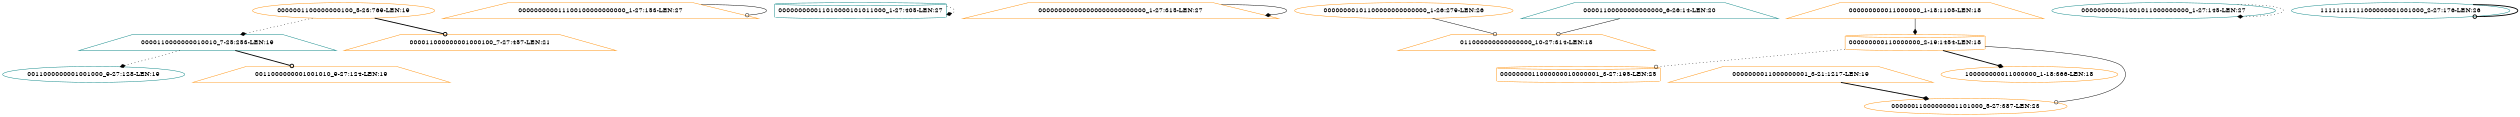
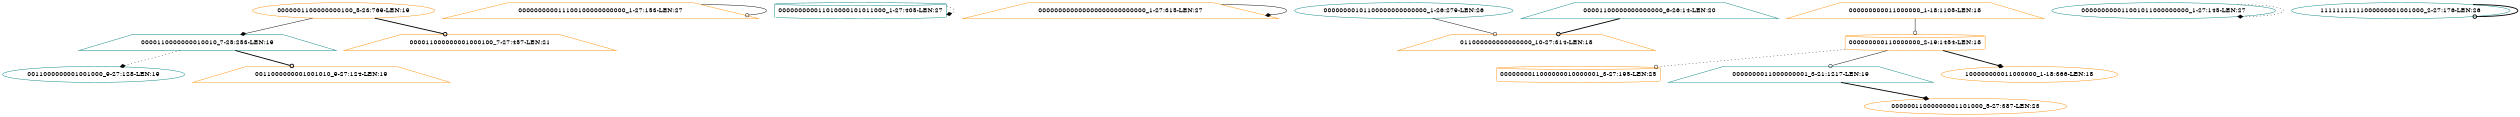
node "00000000101100000000000000_1-26:279-LEN:26": color darkorange -> teal
edge "000000000011000000_1-18:1105-LEN:18" -> "000000000110000000_2-19:1454-LEN:18": arrowhead diamond -> odot
edge "0000001100000000100_5-23:769-LEN:19" -> "0000110000000010010_7-25:253-LEN:19": style dotted -> solid
edge "00001100000000000000_6-26:14-LEN:20" -> "011000000000000000_10-27:314-LEN:18": style solid -> bold
edge "000000000110000000_2-19:1454-LEN:18" -> "00000011000000001101000_5-27:387-LEN:23": now "000000000110000000_2-19:1454-LEN:18" -> "0000000011000000001_3-21:1217-LEN:19"
node "0000000011000000001_3-21:1217-LEN:19": color darkorange -> teal
